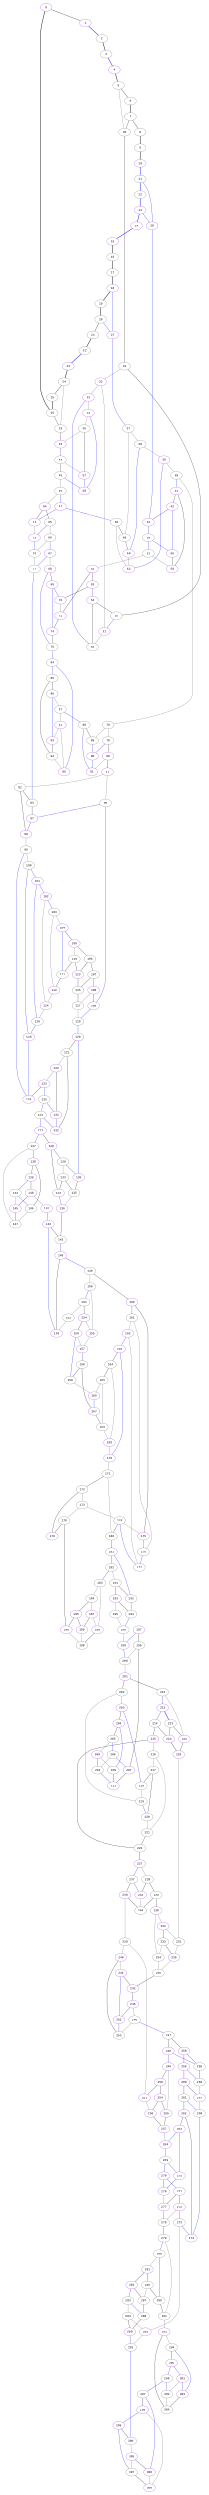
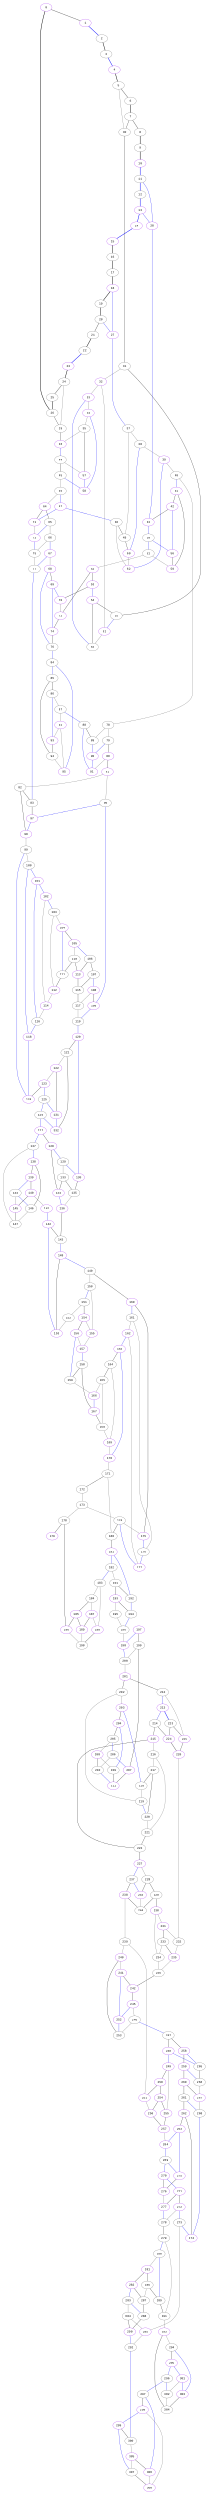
edge "172" -- "179": removed
